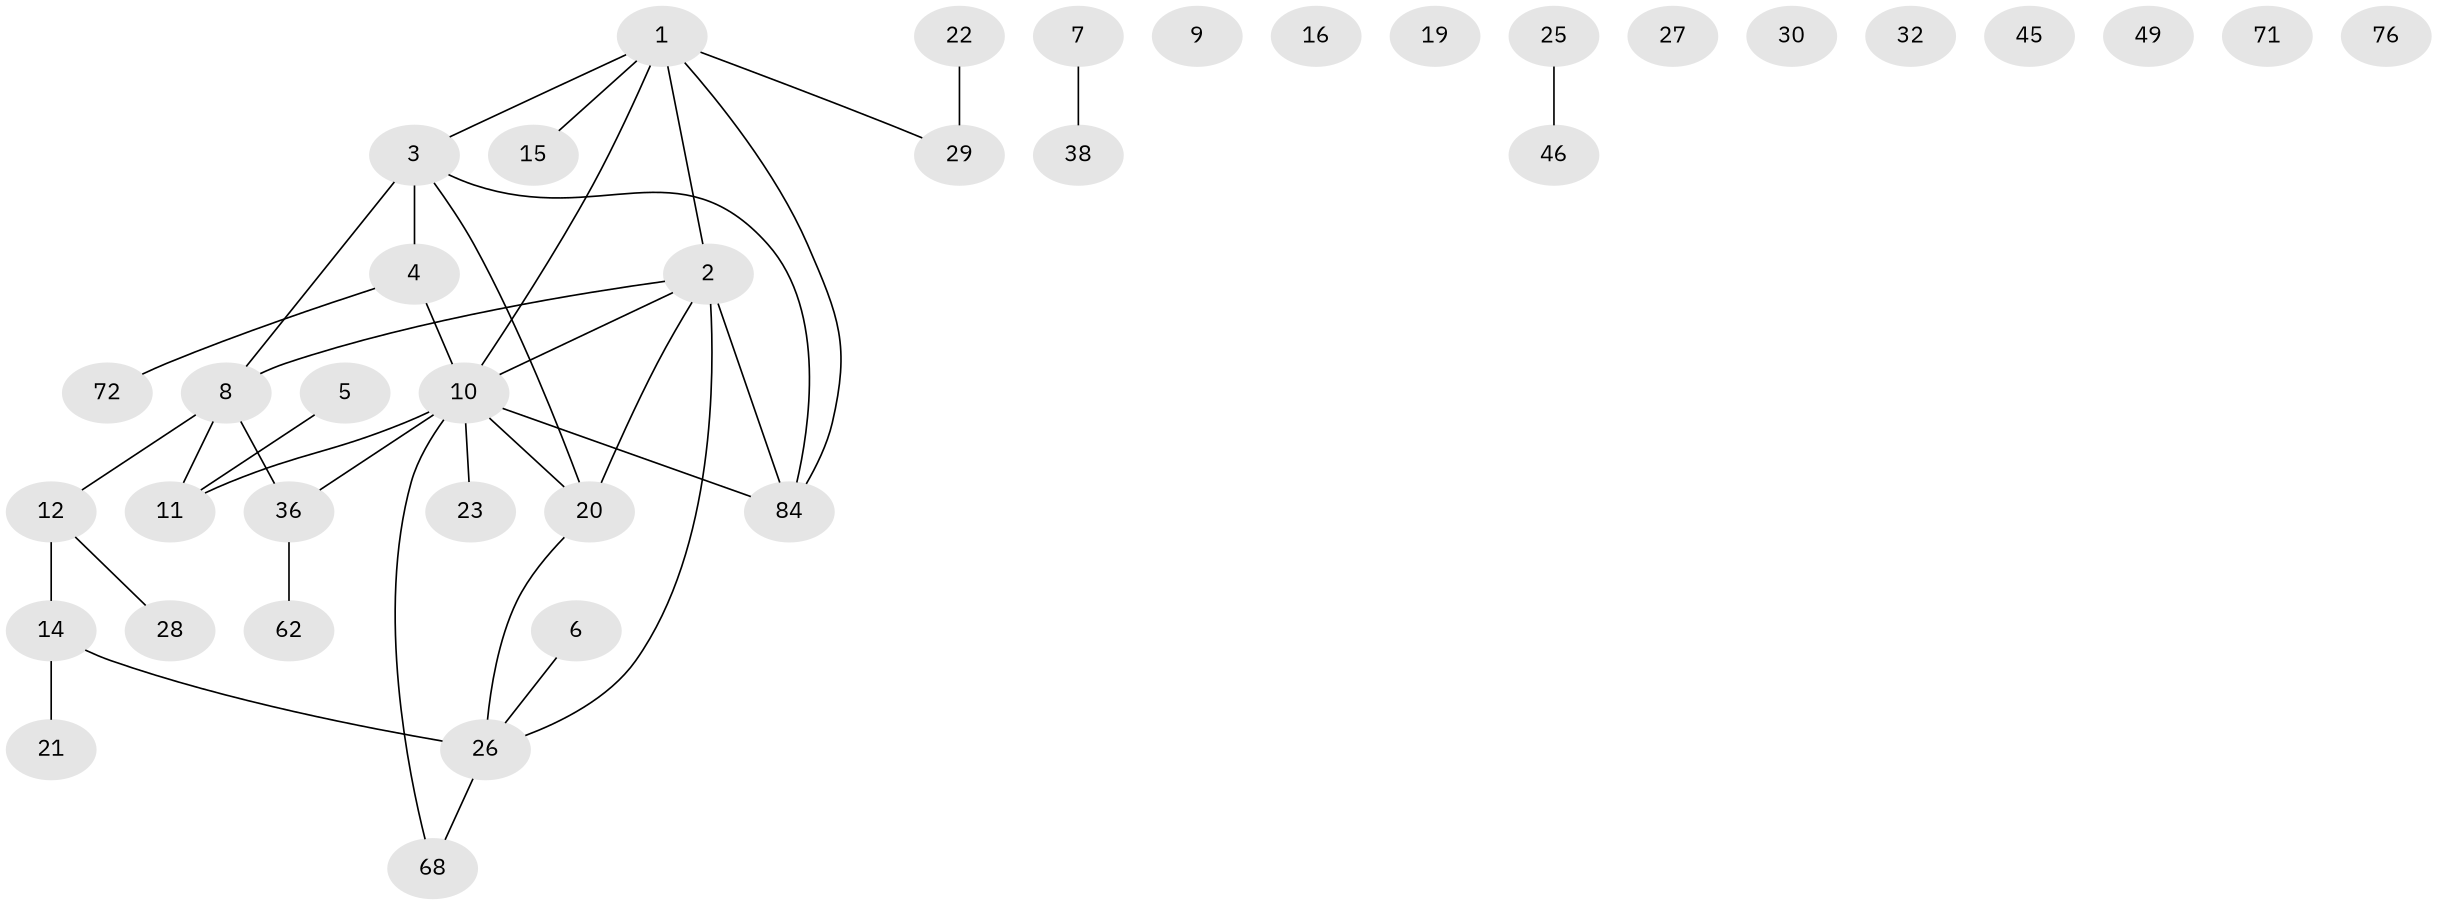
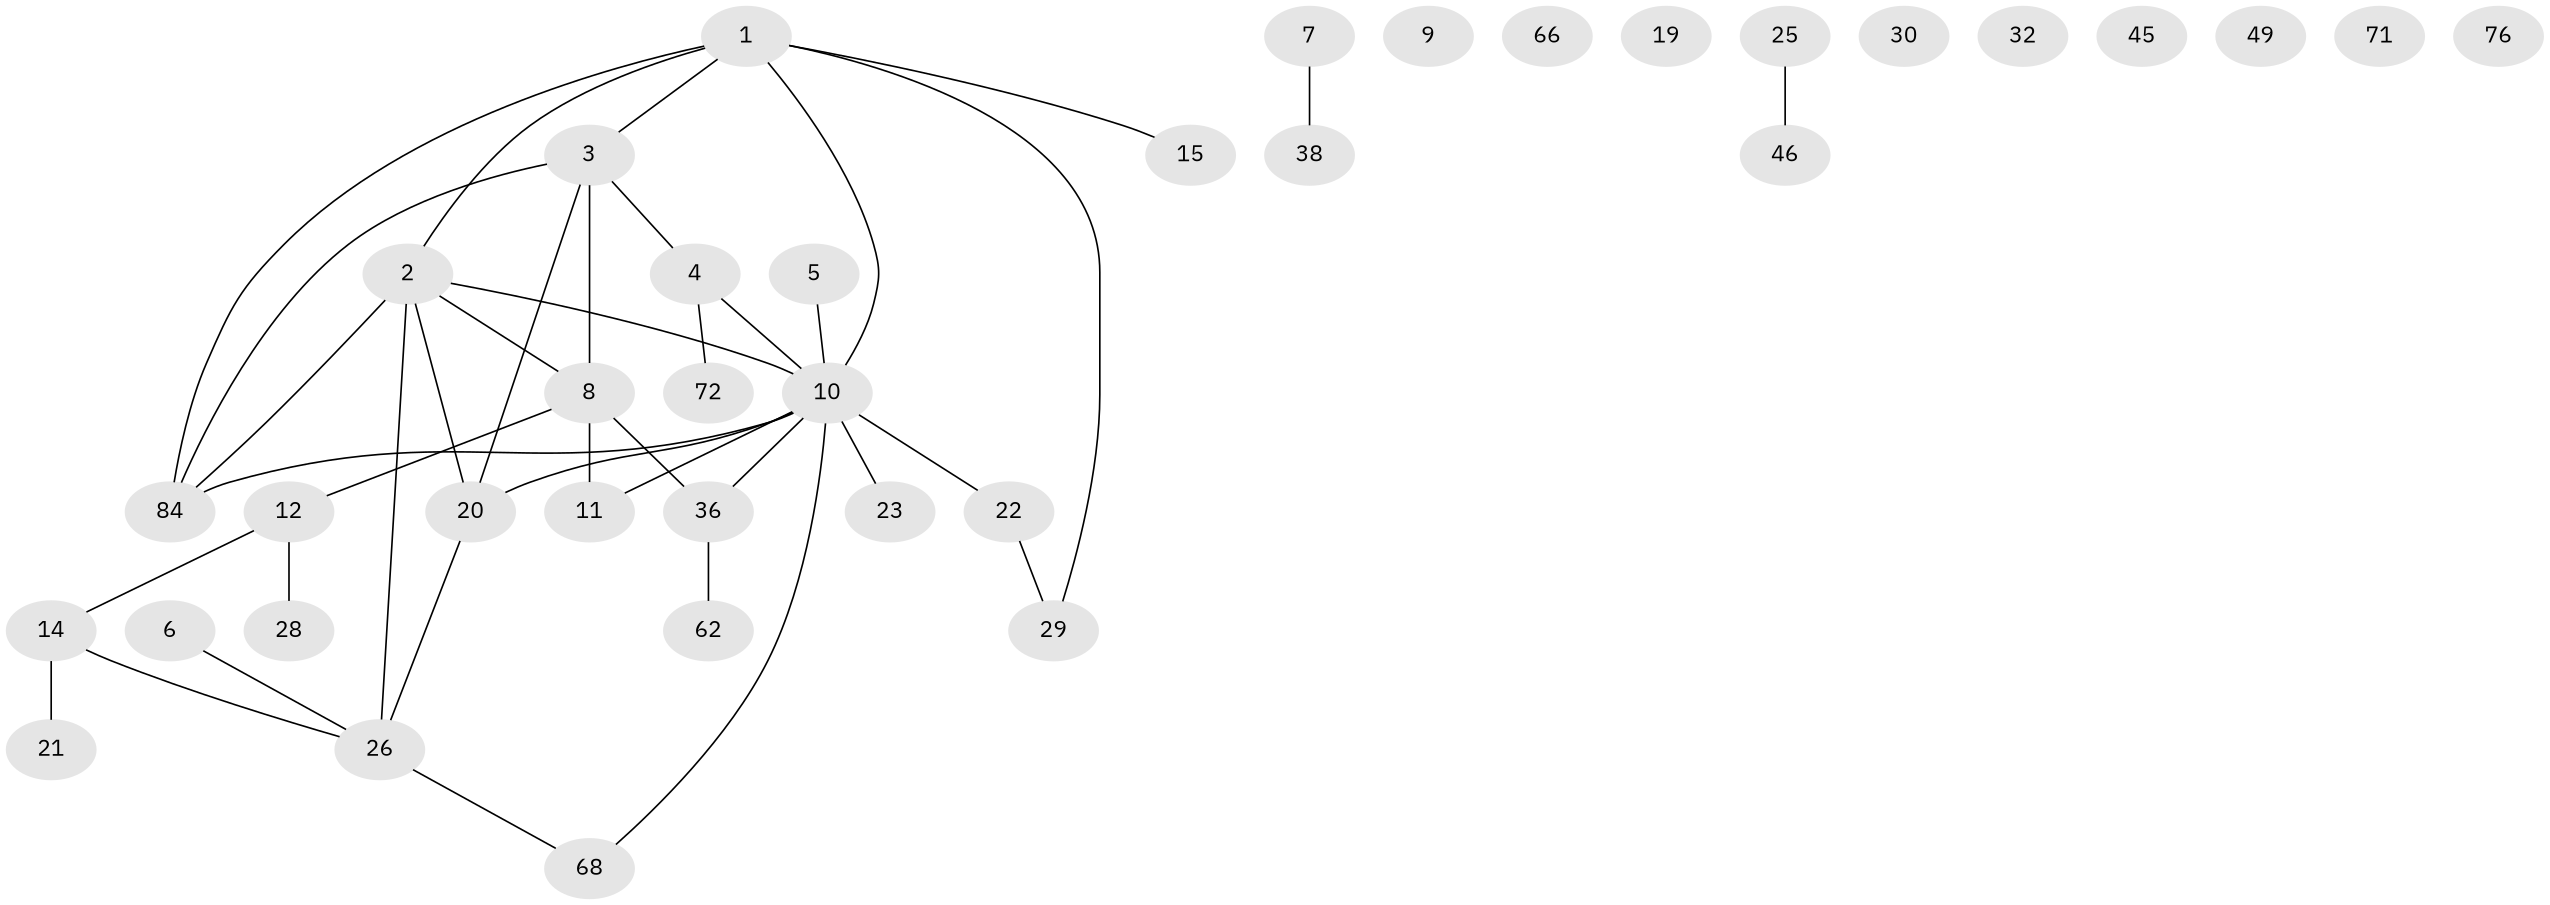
node "16": label "16" -> "66"
node "27": removed
edge "5" -- "11": now "5" -- "10"
edge "10" -- "22": added
